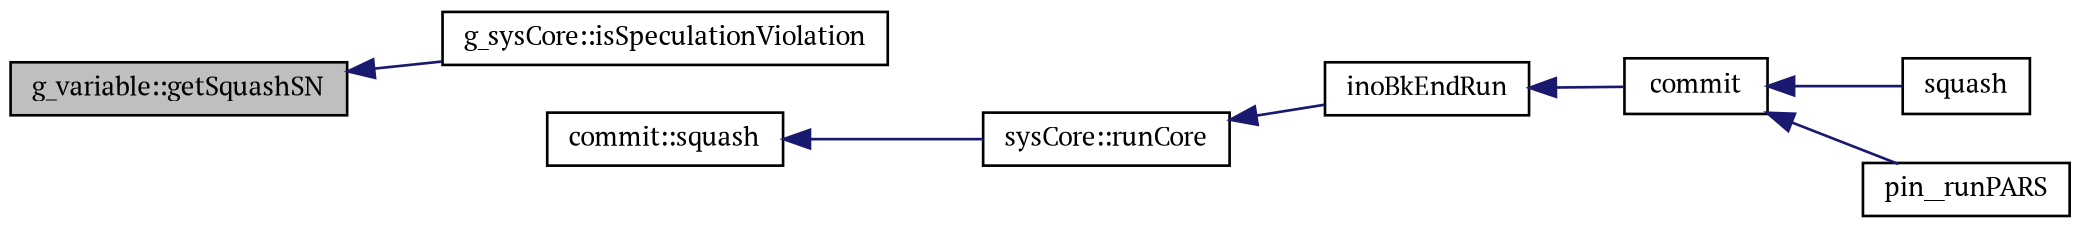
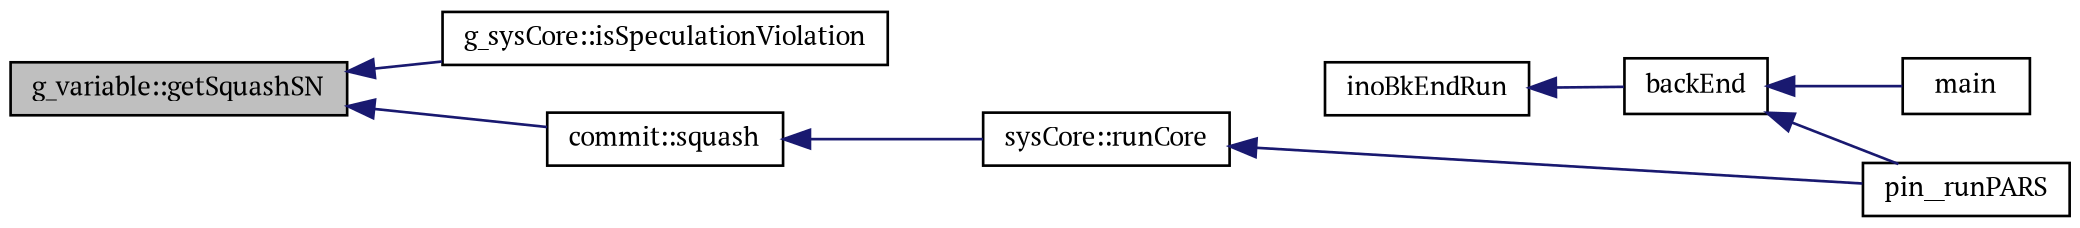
node "commit": label "commit" -> "backEnd"
node "squash": label "squash" -> "main"
edge "inoBkEndRun" -> "sysCore::runCore": now "pin__runPARS" -> "sysCore::runCore"
edge "commit::squash" -> "g_variable::getSquashSN": added
